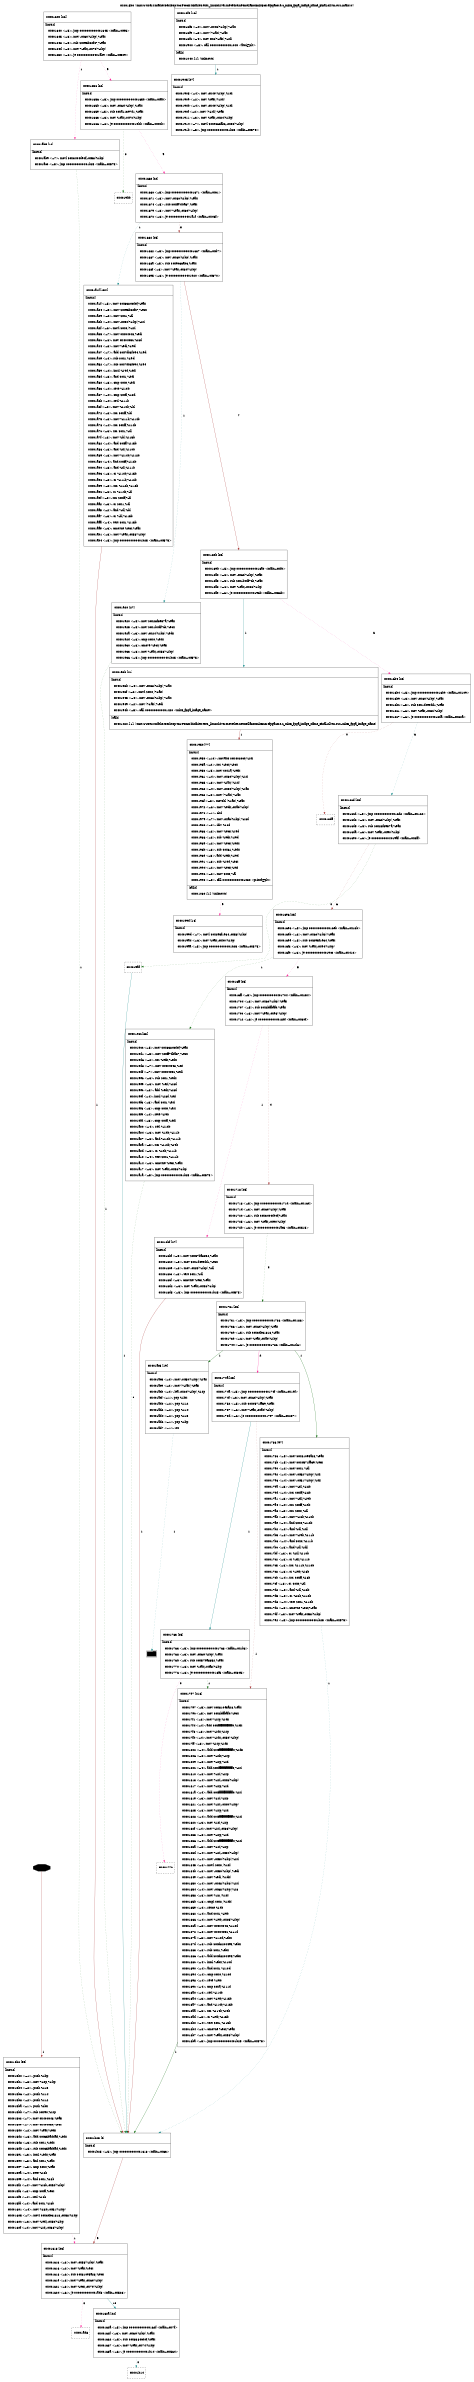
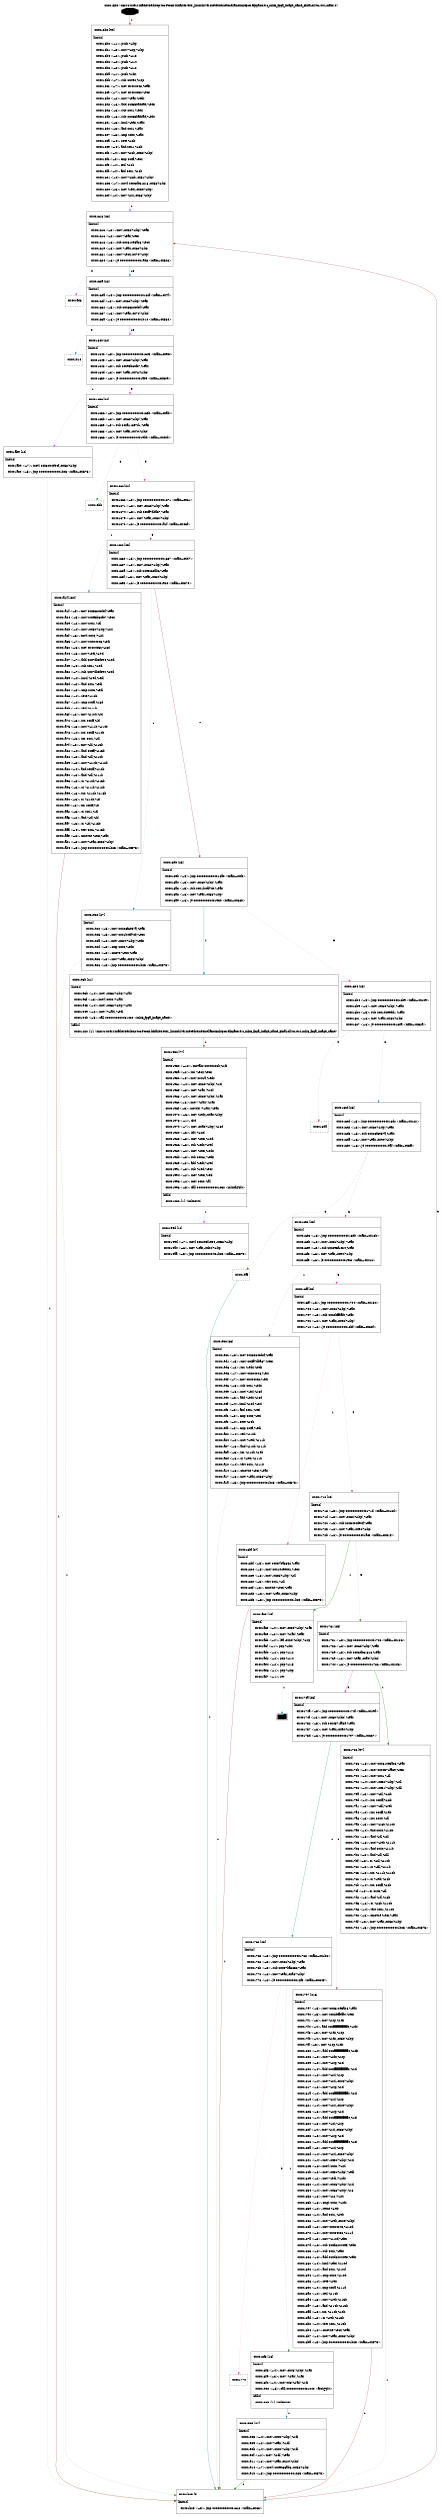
edge "0x40162a [22]" -> "0x401640 [22]": added, label "10"
edge "0x401950 [77]" -> "0x40199d [18]": label " 9" -> " 1"
edge "0x401731 [25]" -> "0x401ac5 [19]": now "0x401718 [25]" -> "0x401ac5 [19]"
edge "0x401763 [25]" -> "0x4017e7 [216]": now "0x401763 [25]" -> "0x4018f5 [16]"
edge "0x4017e7 [216]" -> "0x401b25 [5]": color darkgreen -> brown
edge "0x401905 [27]" -> "0x401b25 [5]": added, label "1"
